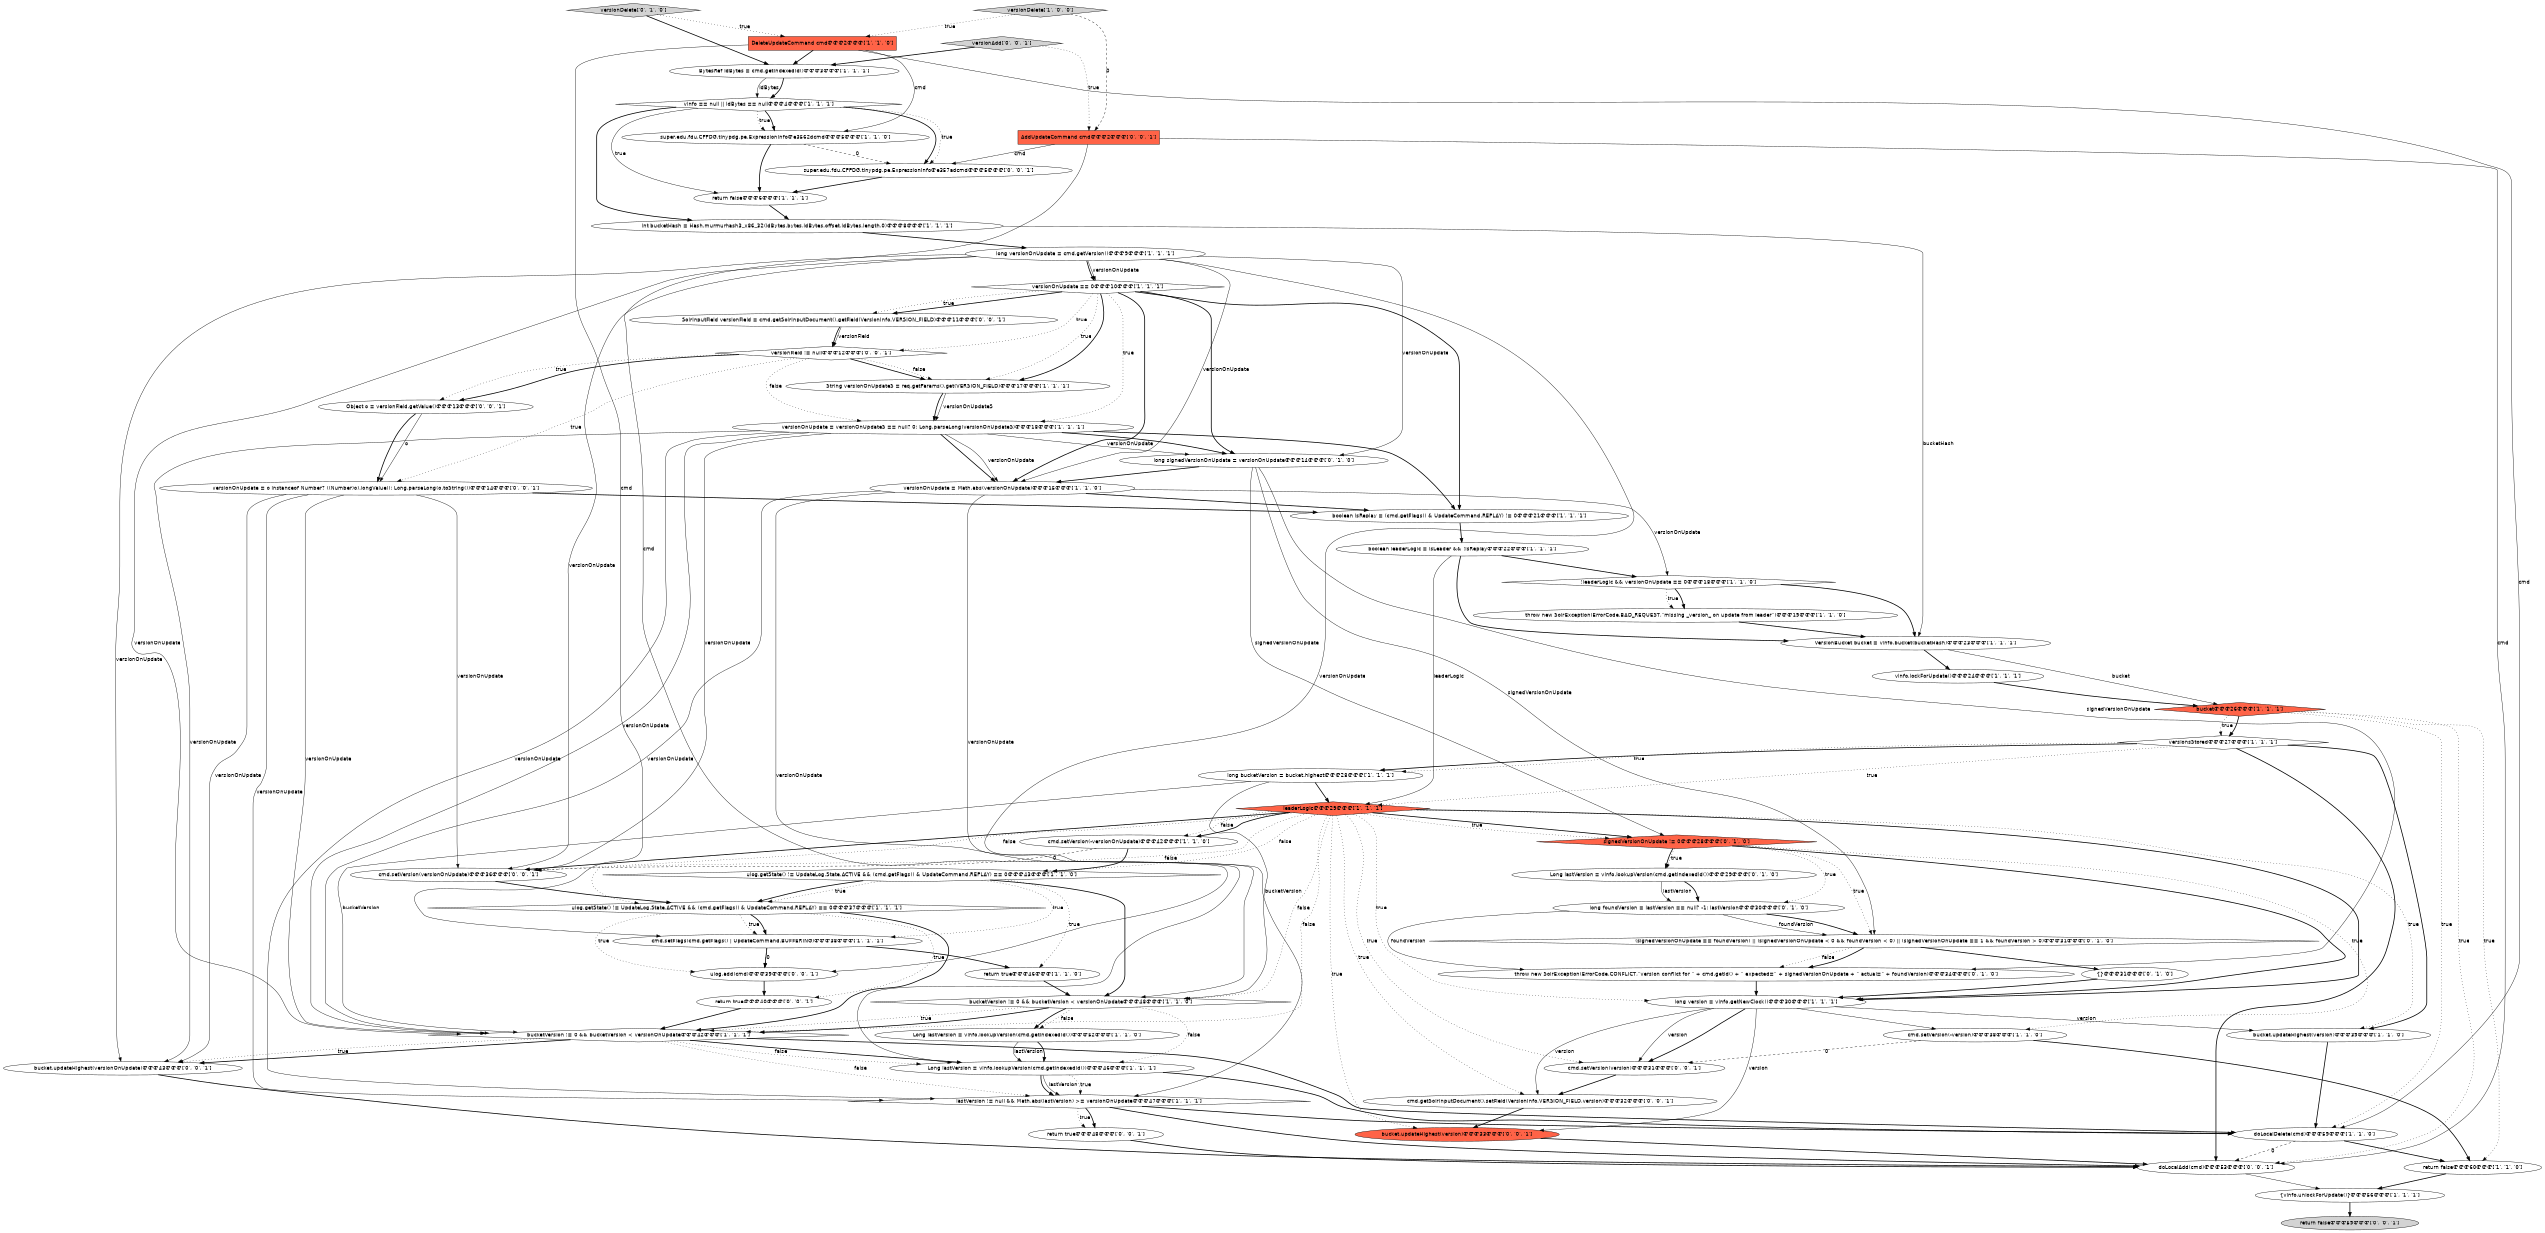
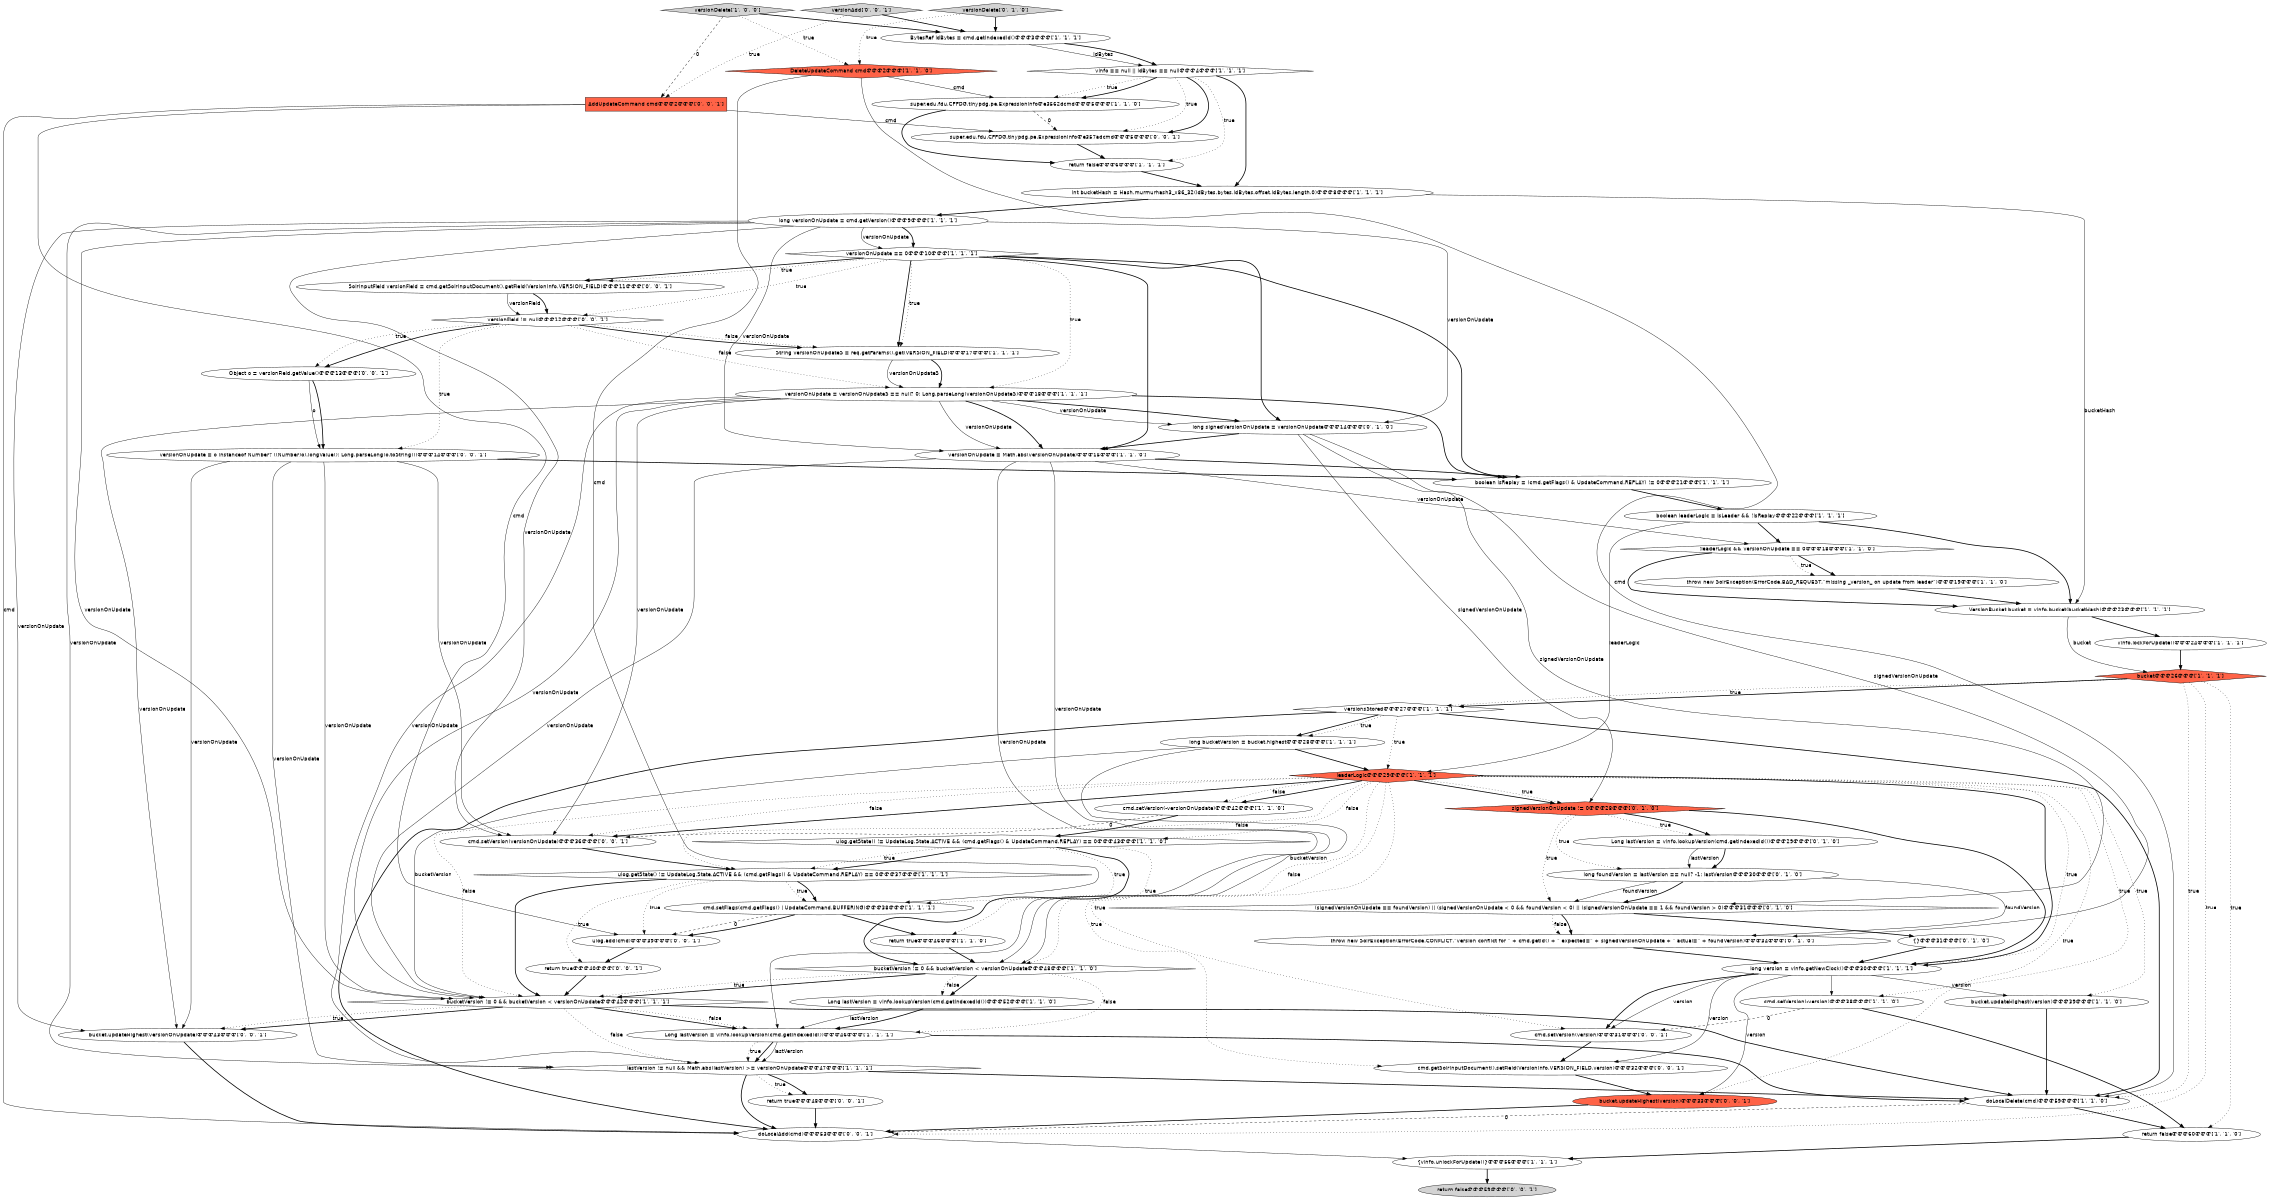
node "DeleteUpdateCommand cmd@@@2@@@['1', '1', '0']": shape box -> diamond
edge "DeleteUpdateCommand cmd@@@2@@@['1', '1', '0']" -> "BytesRef idBytes = cmd.getIndexedId()@@@3@@@['1', '1', '1']": now "versionDelete['1', '0', '0']" -> "BytesRef idBytes = cmd.getIndexedId()@@@3@@@['1', '1', '1']"
edge "vinfo == null || idBytes == null@@@4@@@['1', '1', '1']" -> "return false@@@6@@@['1', '1', '1']": style solid -> dotted
edge "versionsStored@@@27@@@['1', '1', '1']" -> "bucket.updateHighest(version)@@@39@@@['1', '1', '0']": now "versionsStored@@@27@@@['1', '1', '1']" -> "doLocalDelete(cmd)@@@59@@@['1', '1', '0']"
edge "signedVersionOnUpdate != 0@@@28@@@['0', '1', '0']" -> "cmd.setVersion(-version)@@@38@@@['1', '1', '0']": now "leaderLogic@@@29@@@['1', '1', '1']" -> "cmd.setVersion(-version)@@@38@@@['1', '1', '0']"
